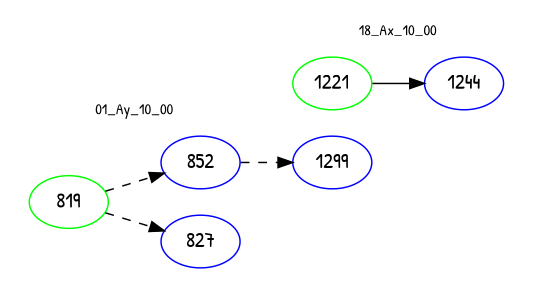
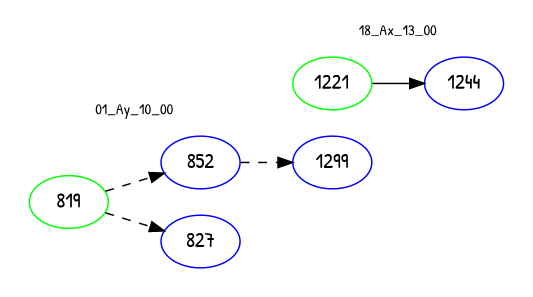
cluster "18_Ax_10_00": label "18_Ax_10_00" -> "18_Ax_13_00"
